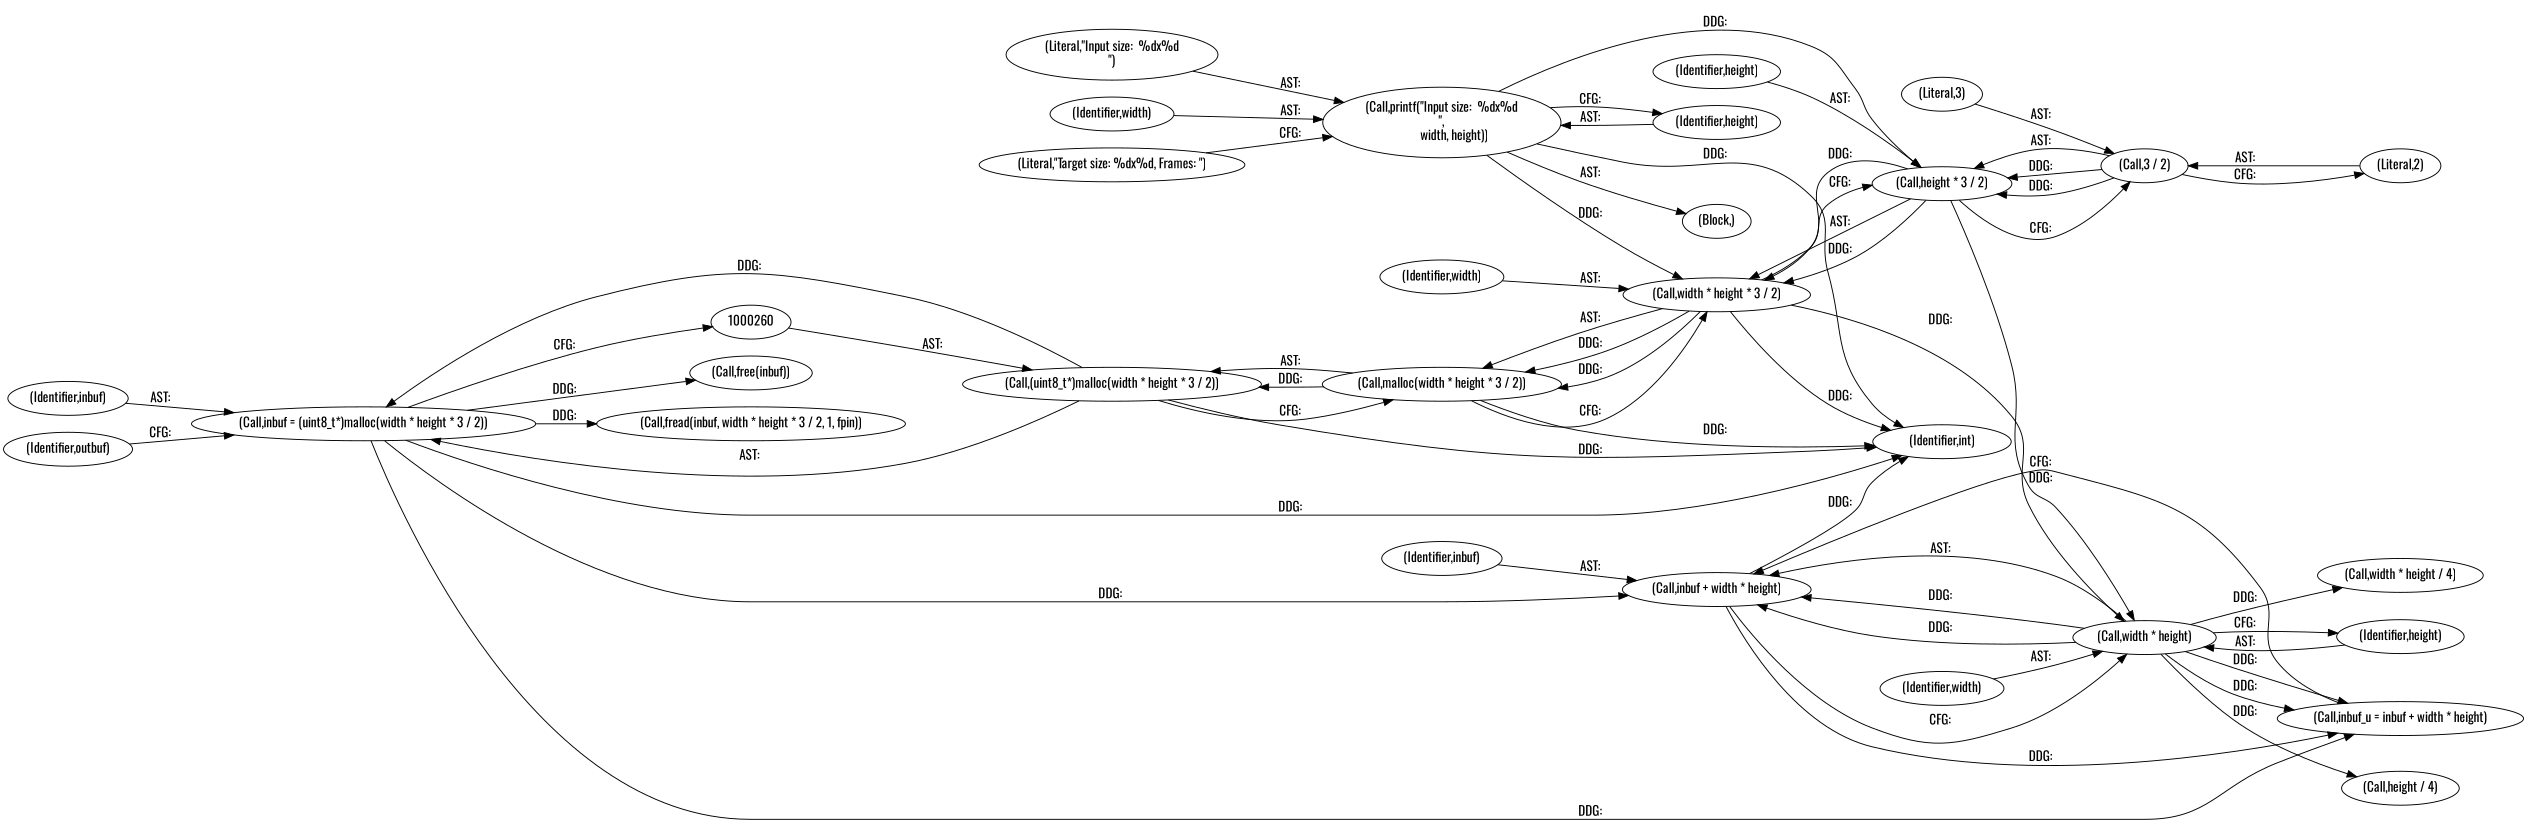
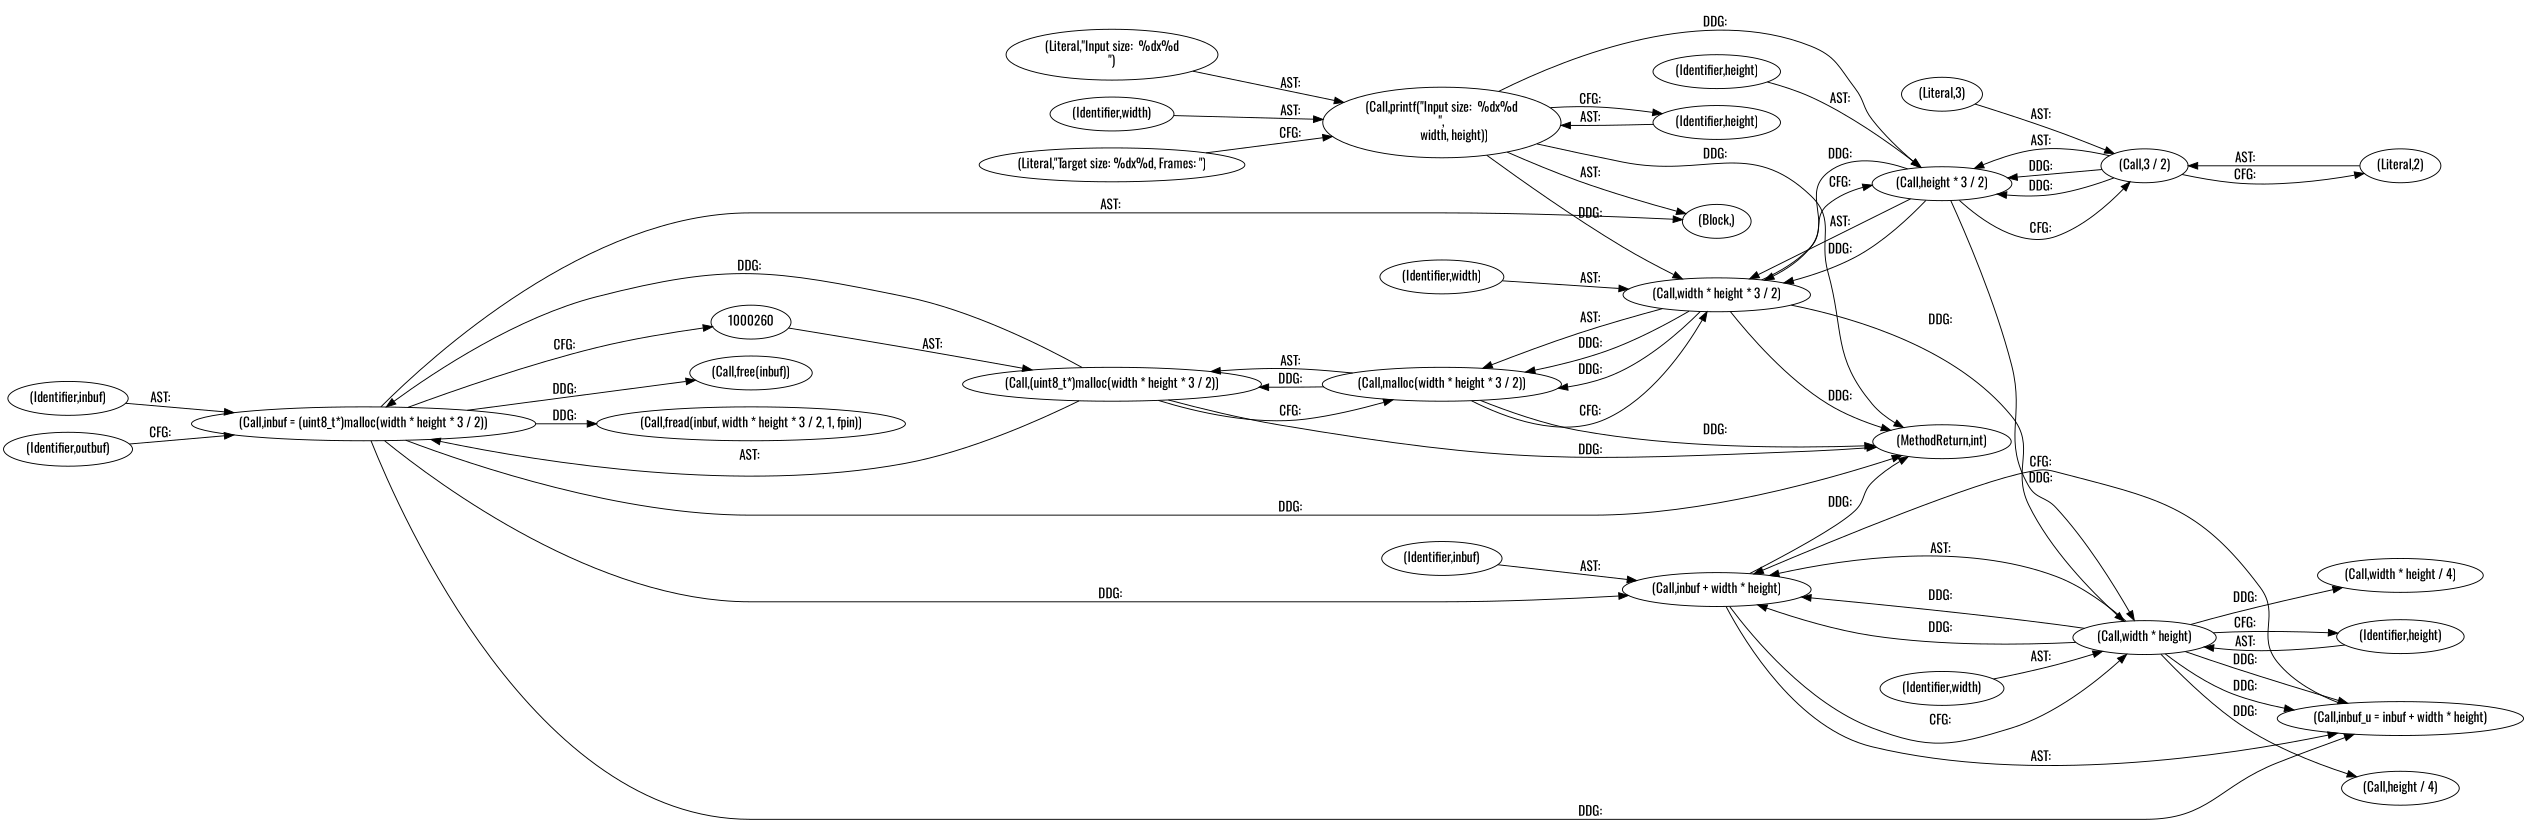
edge "(Call,inbuf = (uint8_t*)malloc(width * height * 3 / 2))" -> "(Block,)": added, label "AST:"
node "(Identifier,int)": label "(Identifier,int)" -> "(MethodReturn,int)"
edge "(Call,inbuf + width * height)" -> "(Call,inbuf_u = inbuf + width * height)": label "DDG: " -> "AST: "
